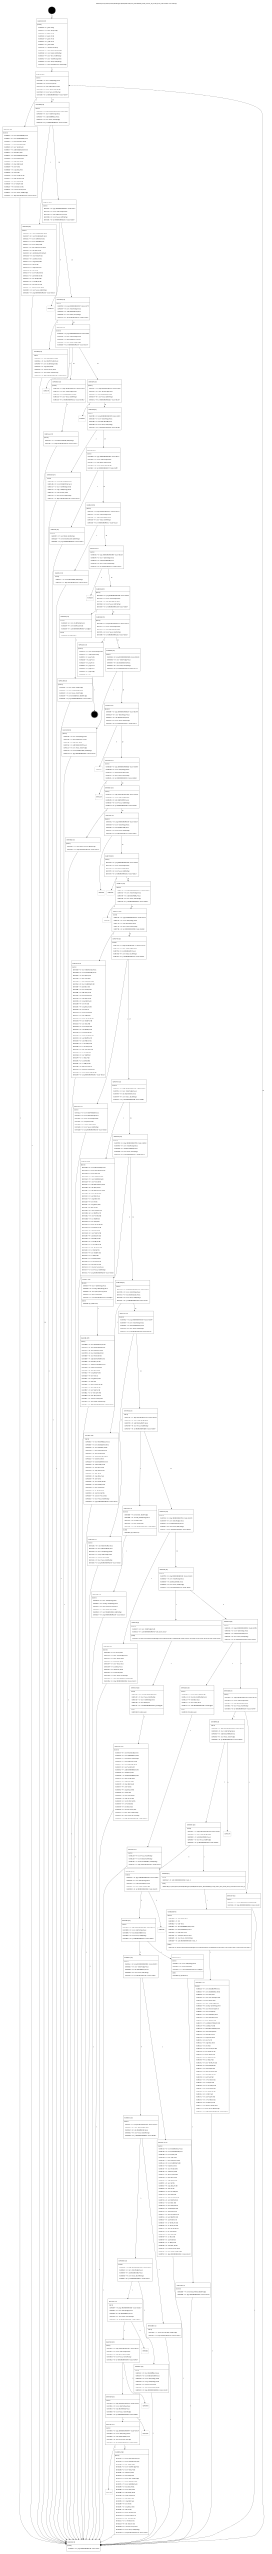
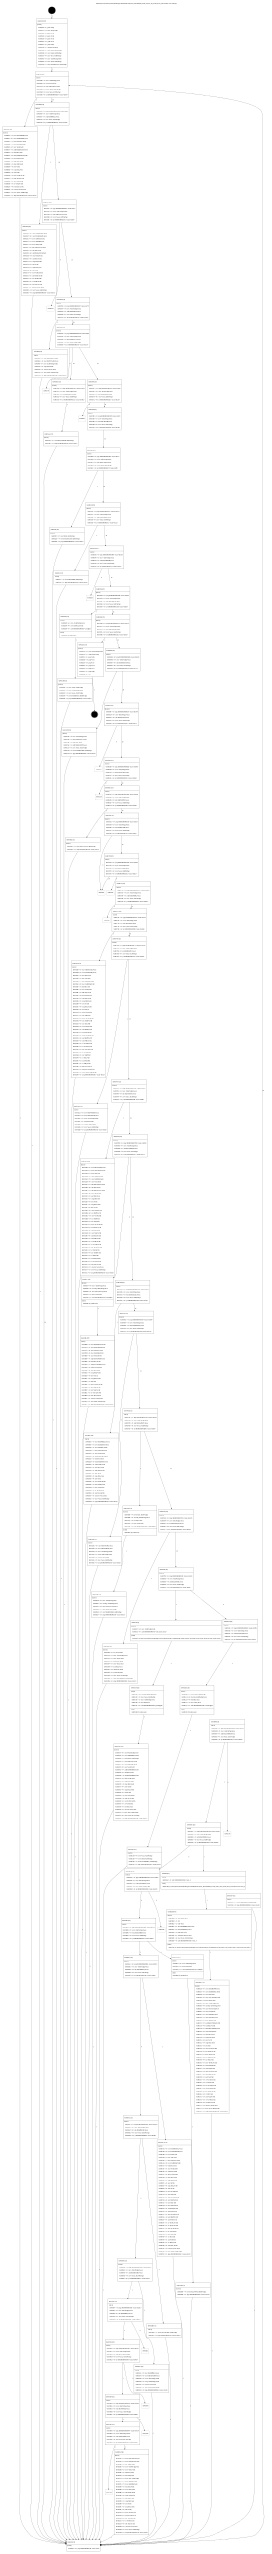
node "0x401eb6 [27]": removed
edge "0x401703 [25]" -> "0x40171c [25]": now "0x401703 [25]" -> "0x402321"
node "0x40182f [25]": removed
